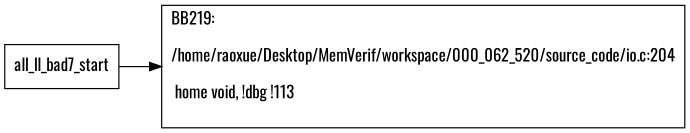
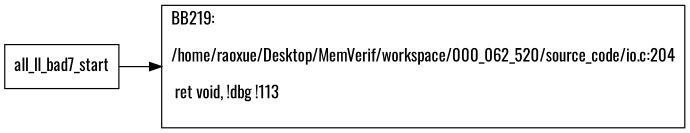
node "BB219:": text "home void, !dbg !113" -> "ret void, !dbg !113"
